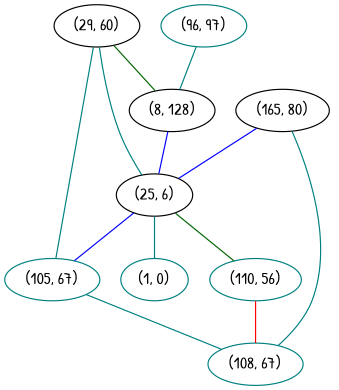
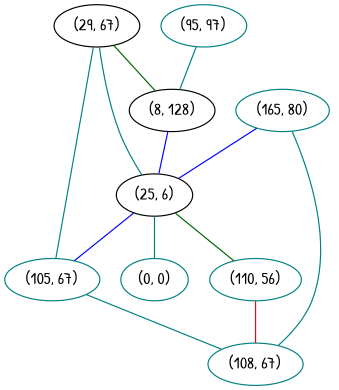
node "(29, 60)": label "(29, 60)" -> "(29, 67)"
node "(96, 97)": label "(96, 97)" -> "(95, 97)"
node "(165, 80)": color black -> teal
node "(1, 0)": label "(1, 0)" -> "(0, 0)"
